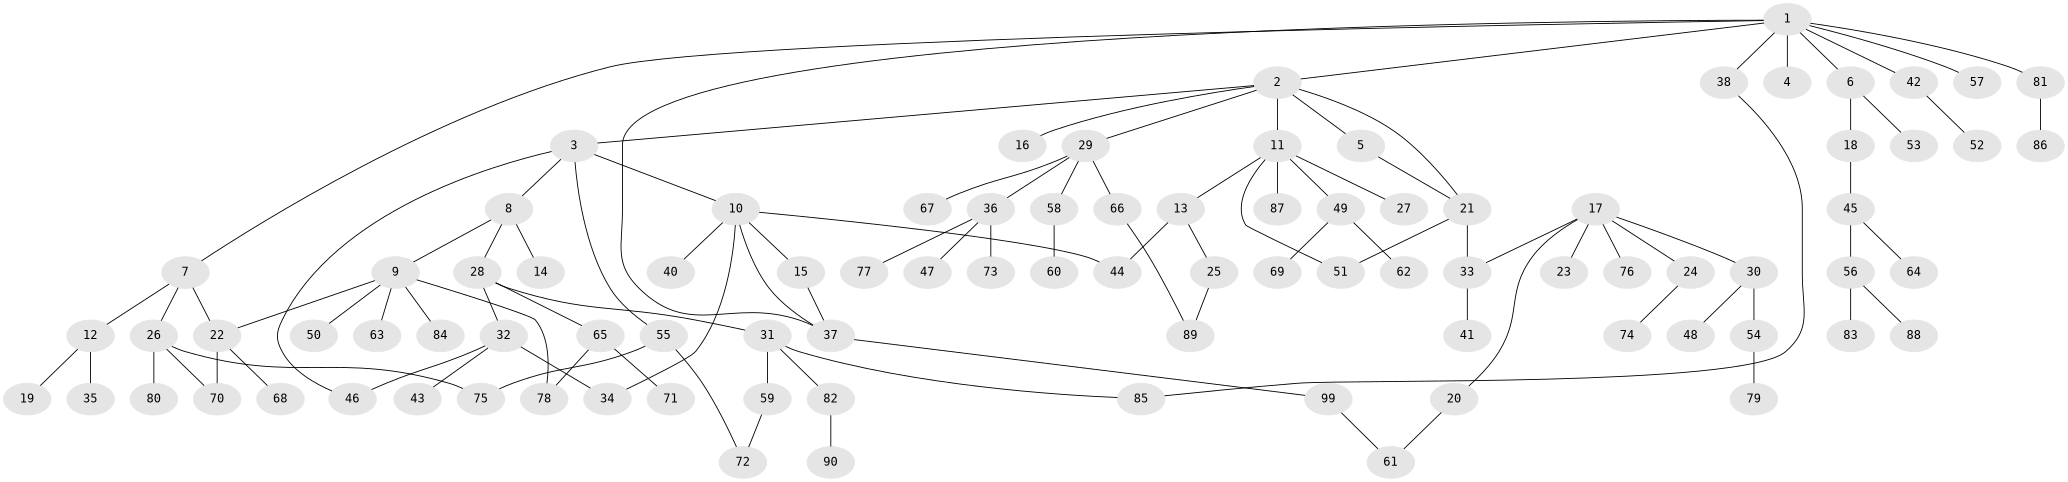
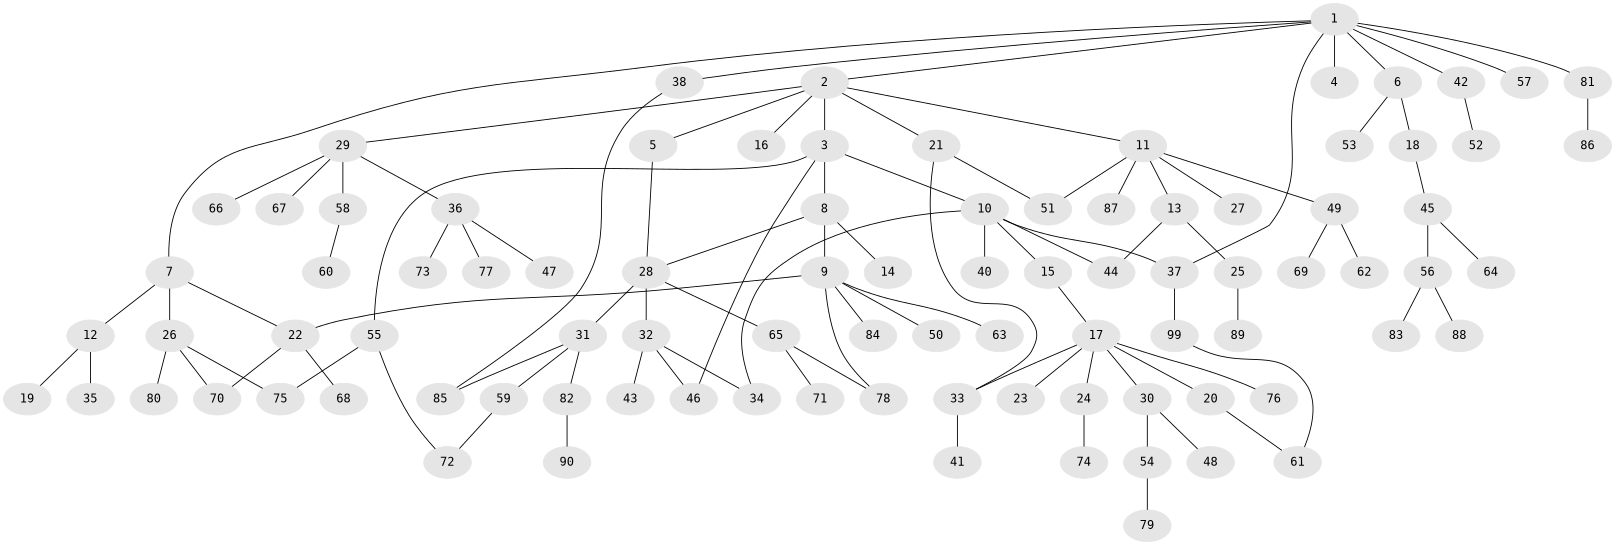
edge "5" -- "21": now "5" -- "28"
edge "66" -- "89": removed
edge "15" -- "37": now "15" -- "17"
